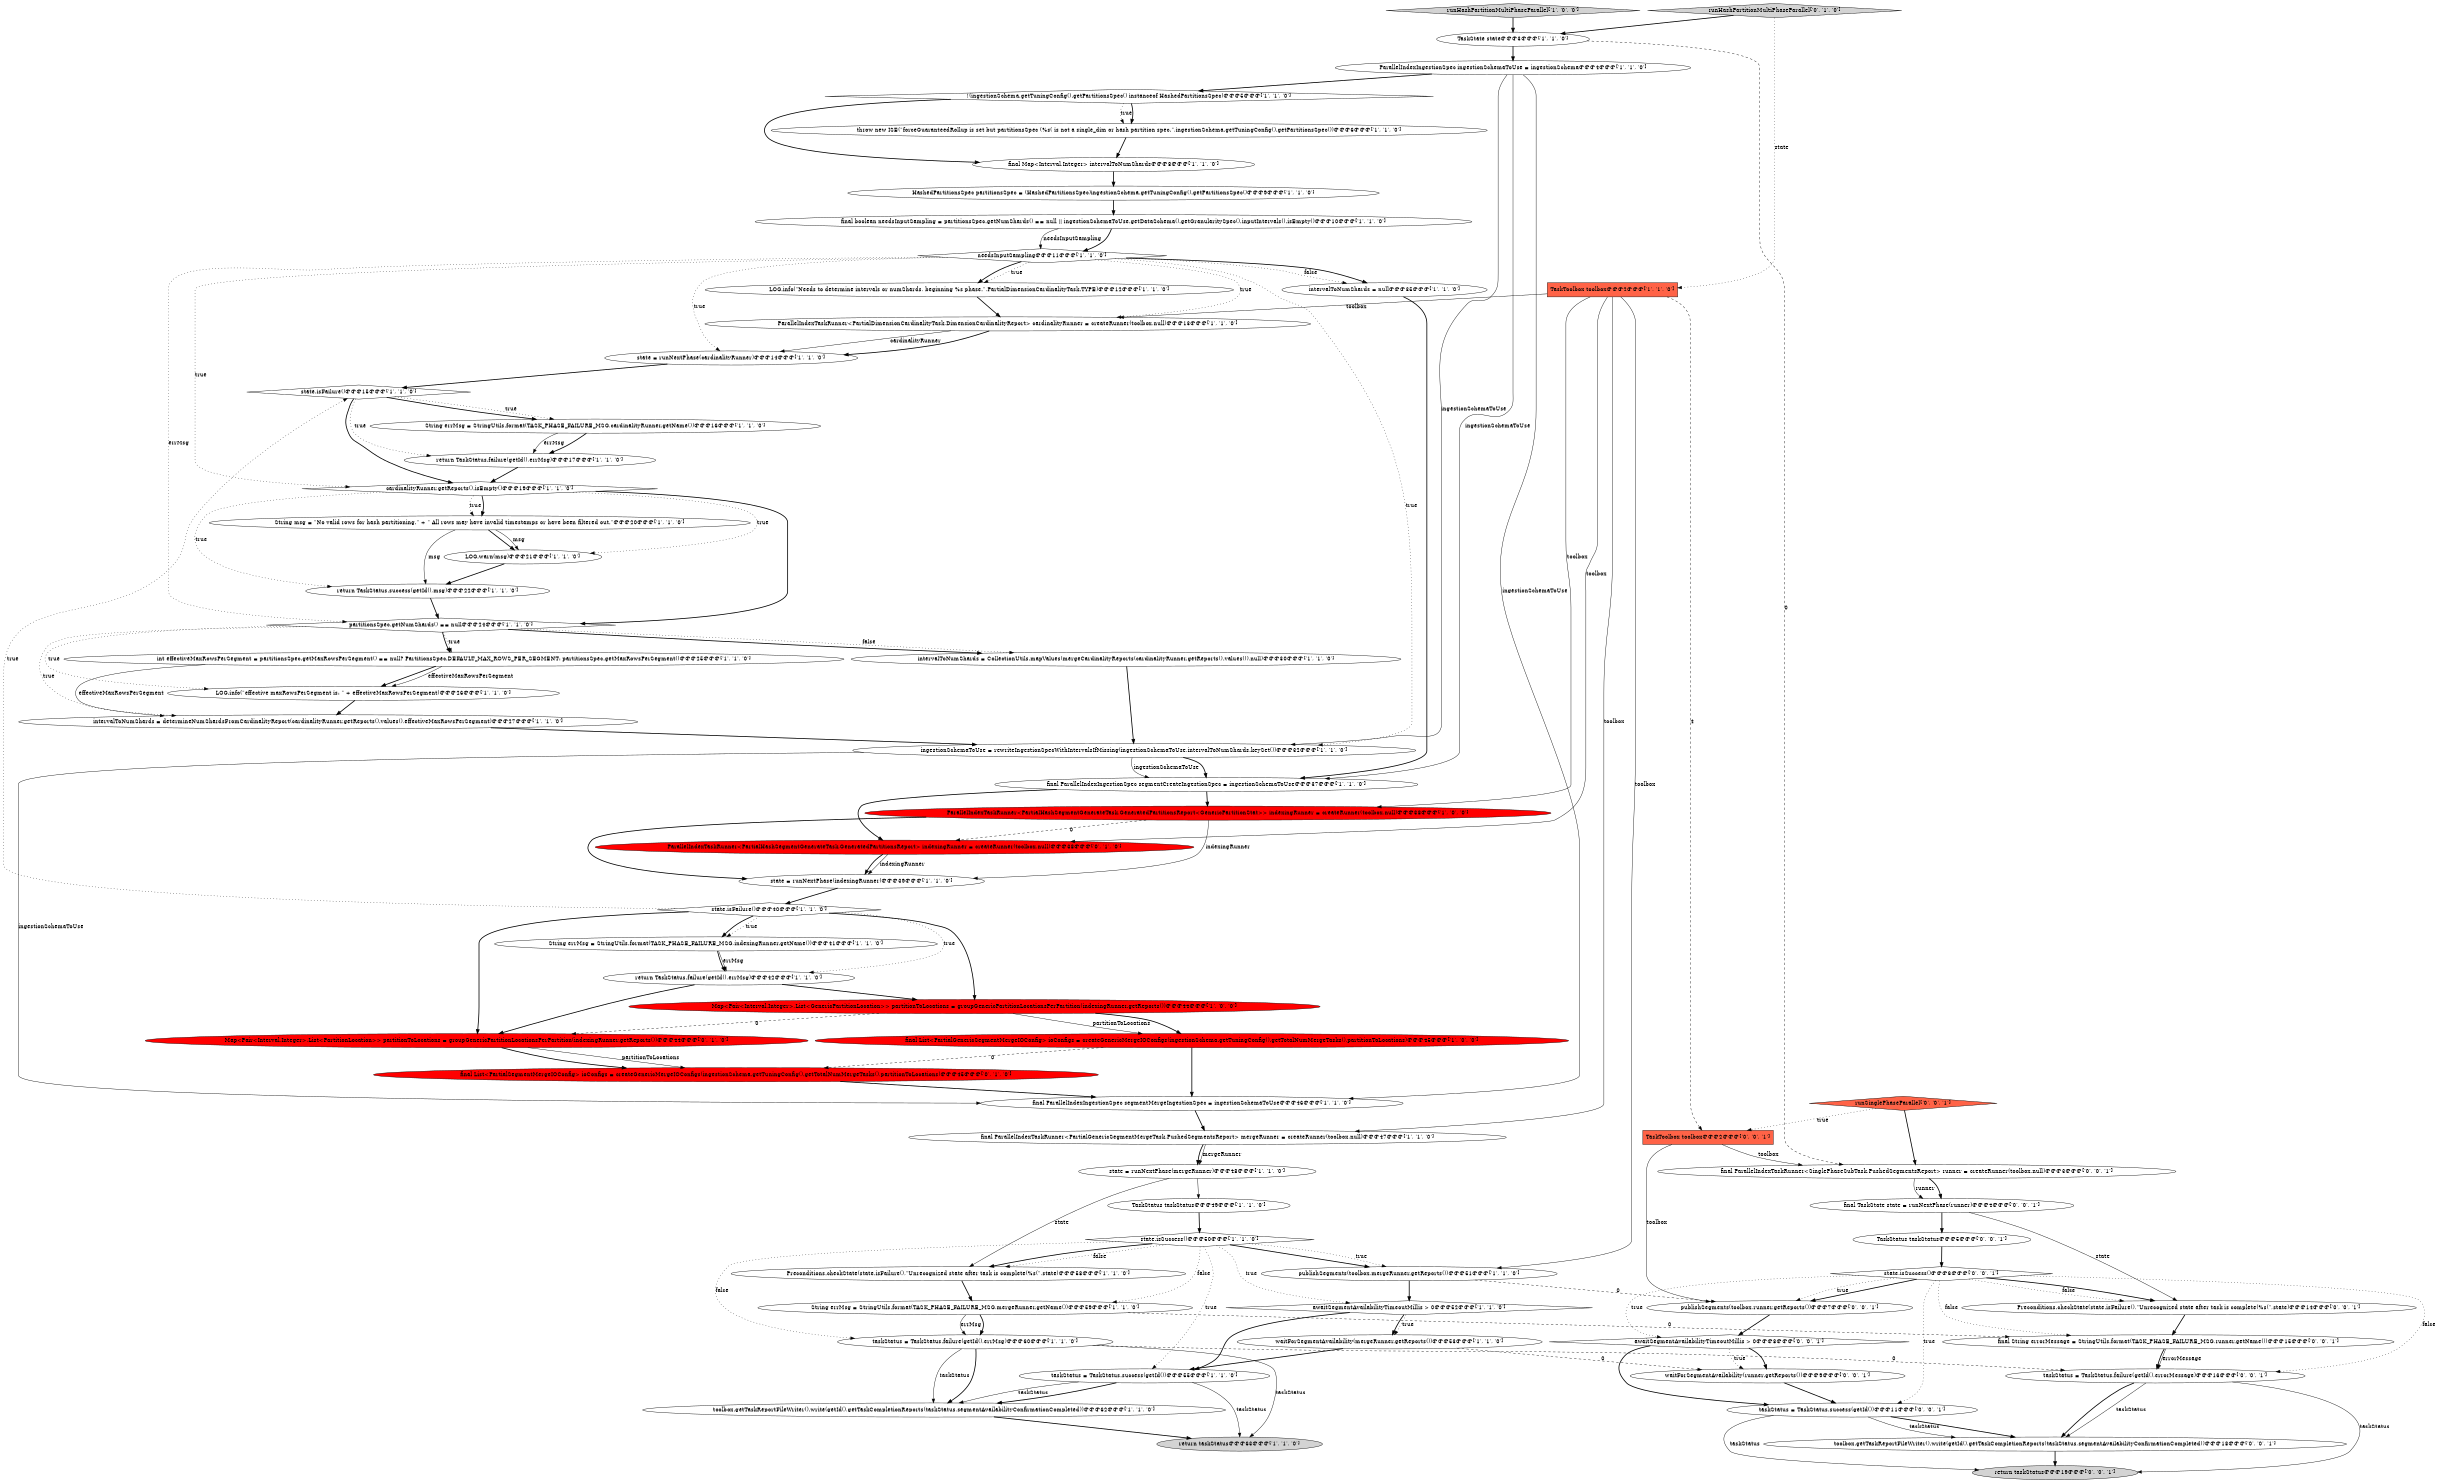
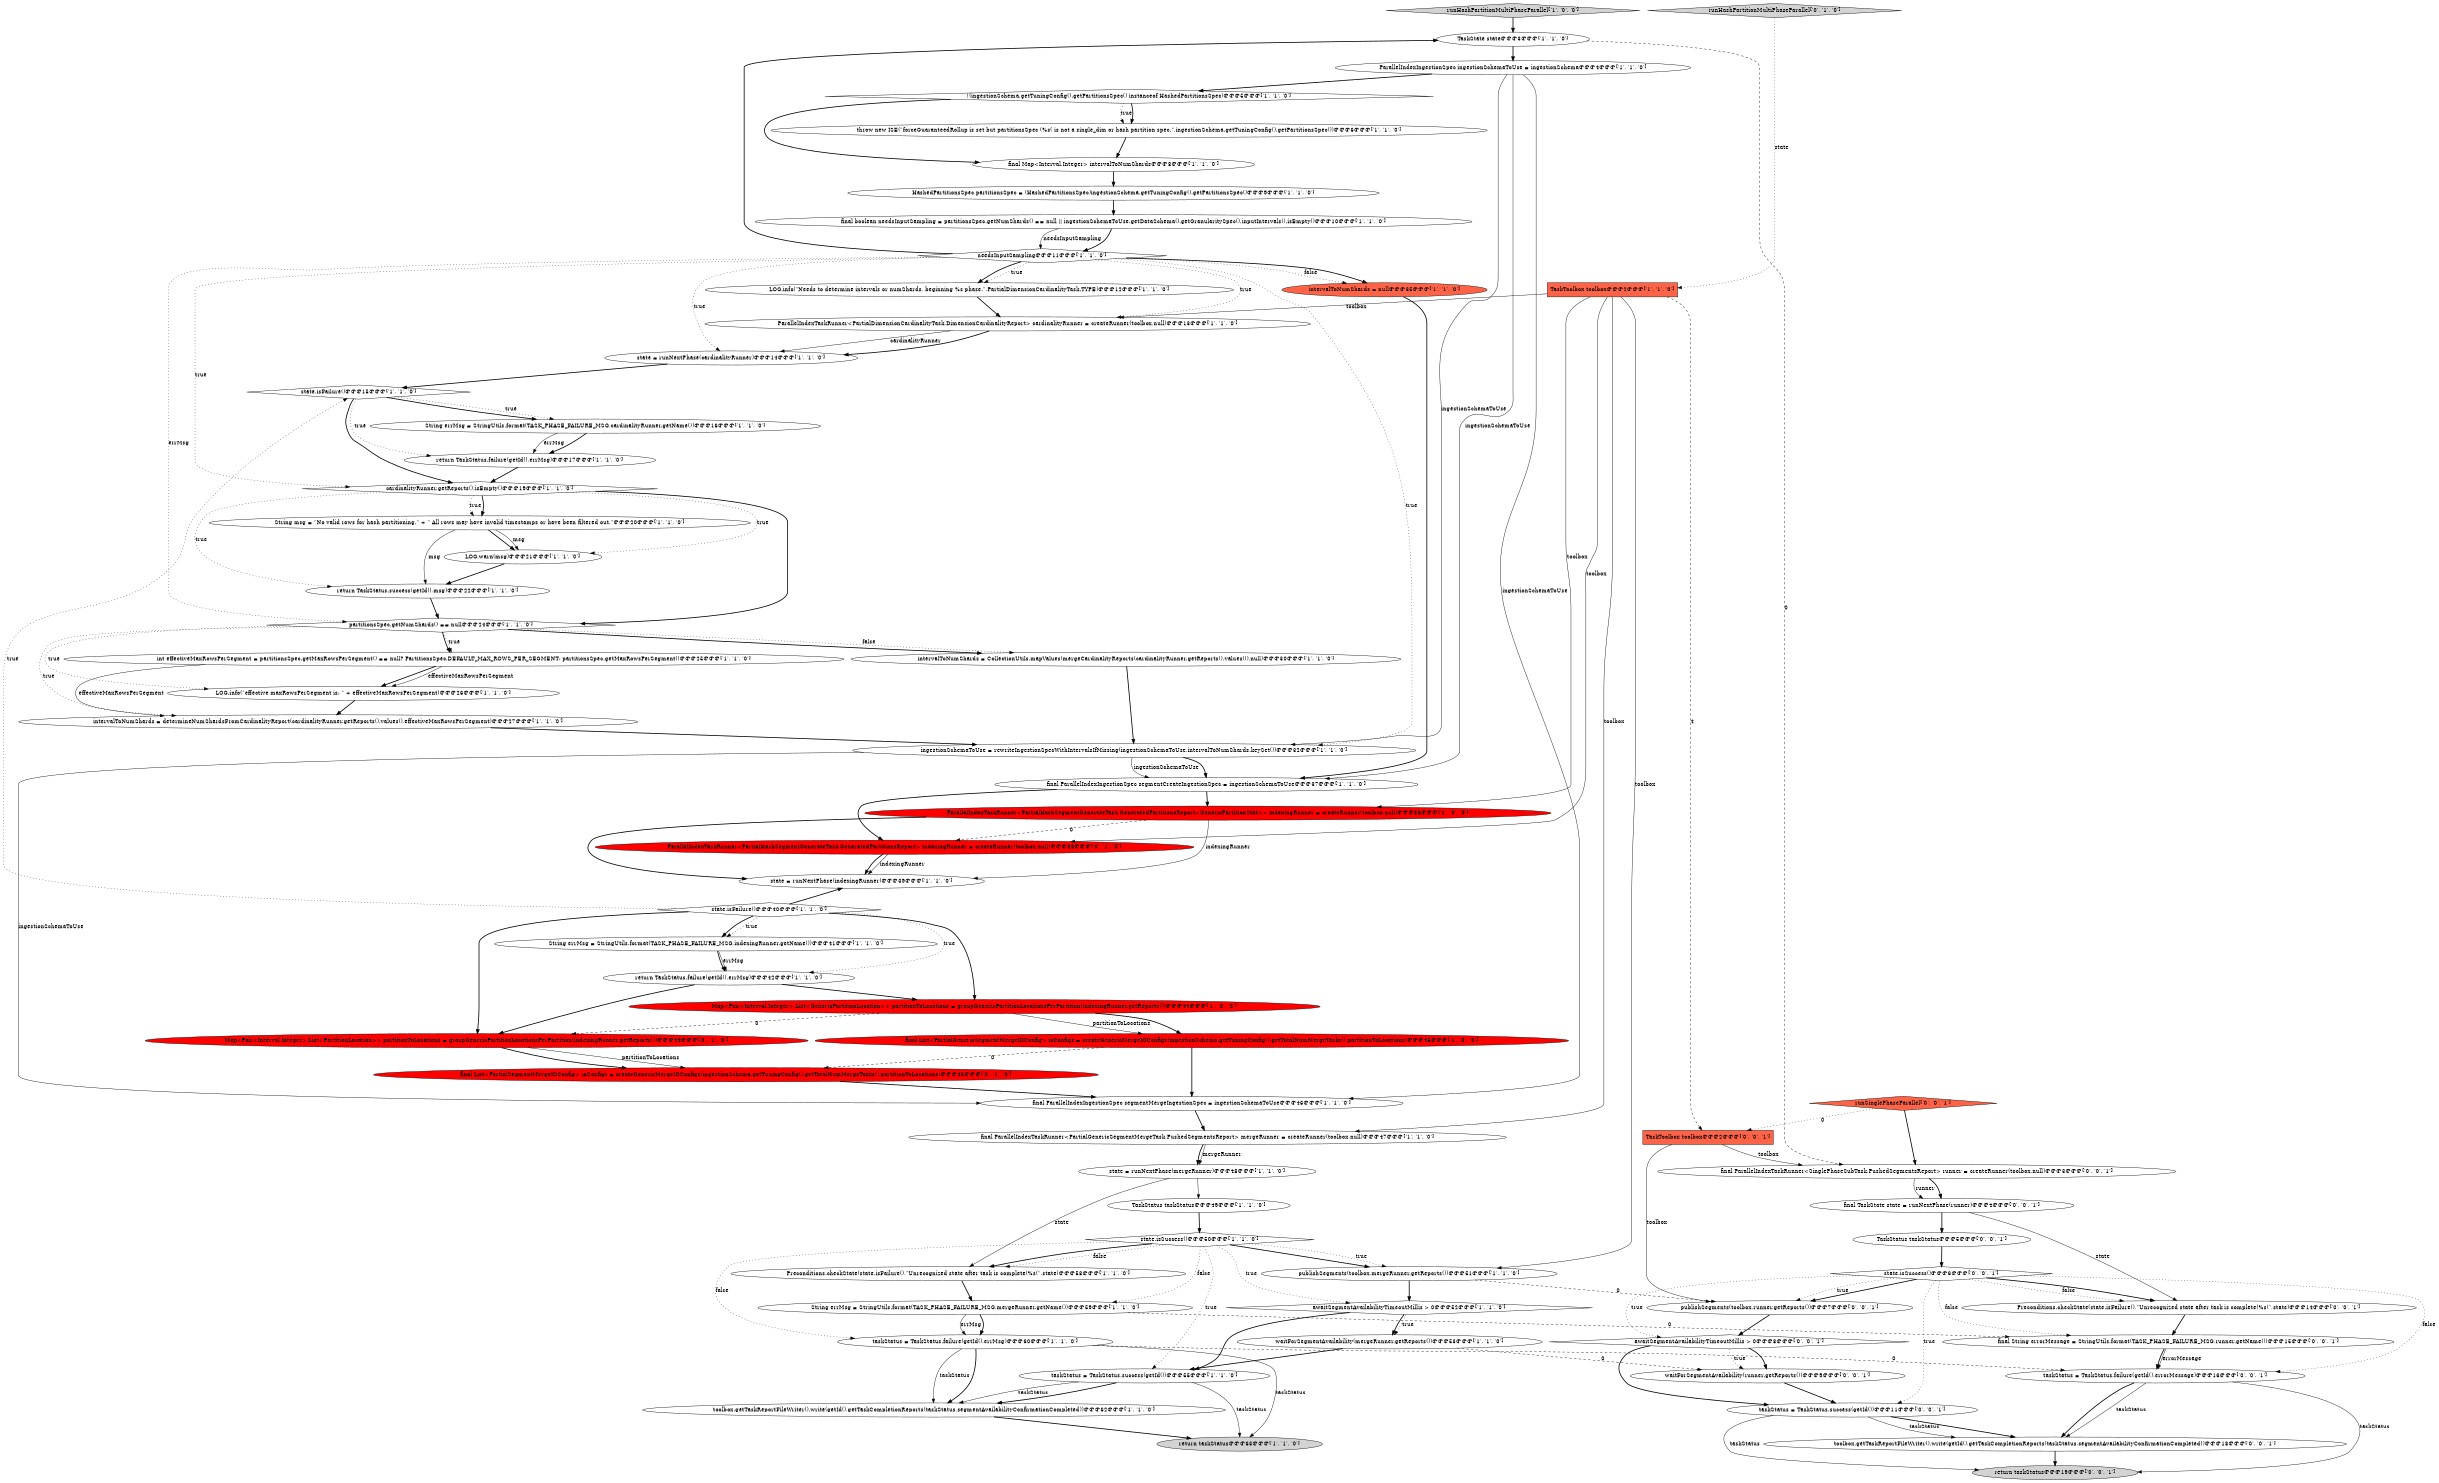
edge "runHashPartitionMultiPhaseParallel['0', '1', '0']" -> "TaskState state@@@3@@@['1', '1', '0']": now "needsInputSampling@@@11@@@['1', '1', '0']" -> "TaskState state@@@3@@@['1', '1', '0']"
node "intervalToNumShards = null@@@35@@@['1', '1', '0']": fillcolor white -> tomato
edge "state = runNextPhase(indexingRunner)@@@39@@@['1', '1', '0']" -> "state.isFailure()@@@40@@@['1', '1', '0']": reversed
edge "runSinglePhaseParallel['0', '0', '1']" -> "TaskToolbox toolbox@@@2@@@['0', '0', '1']": label "true" -> "0"
